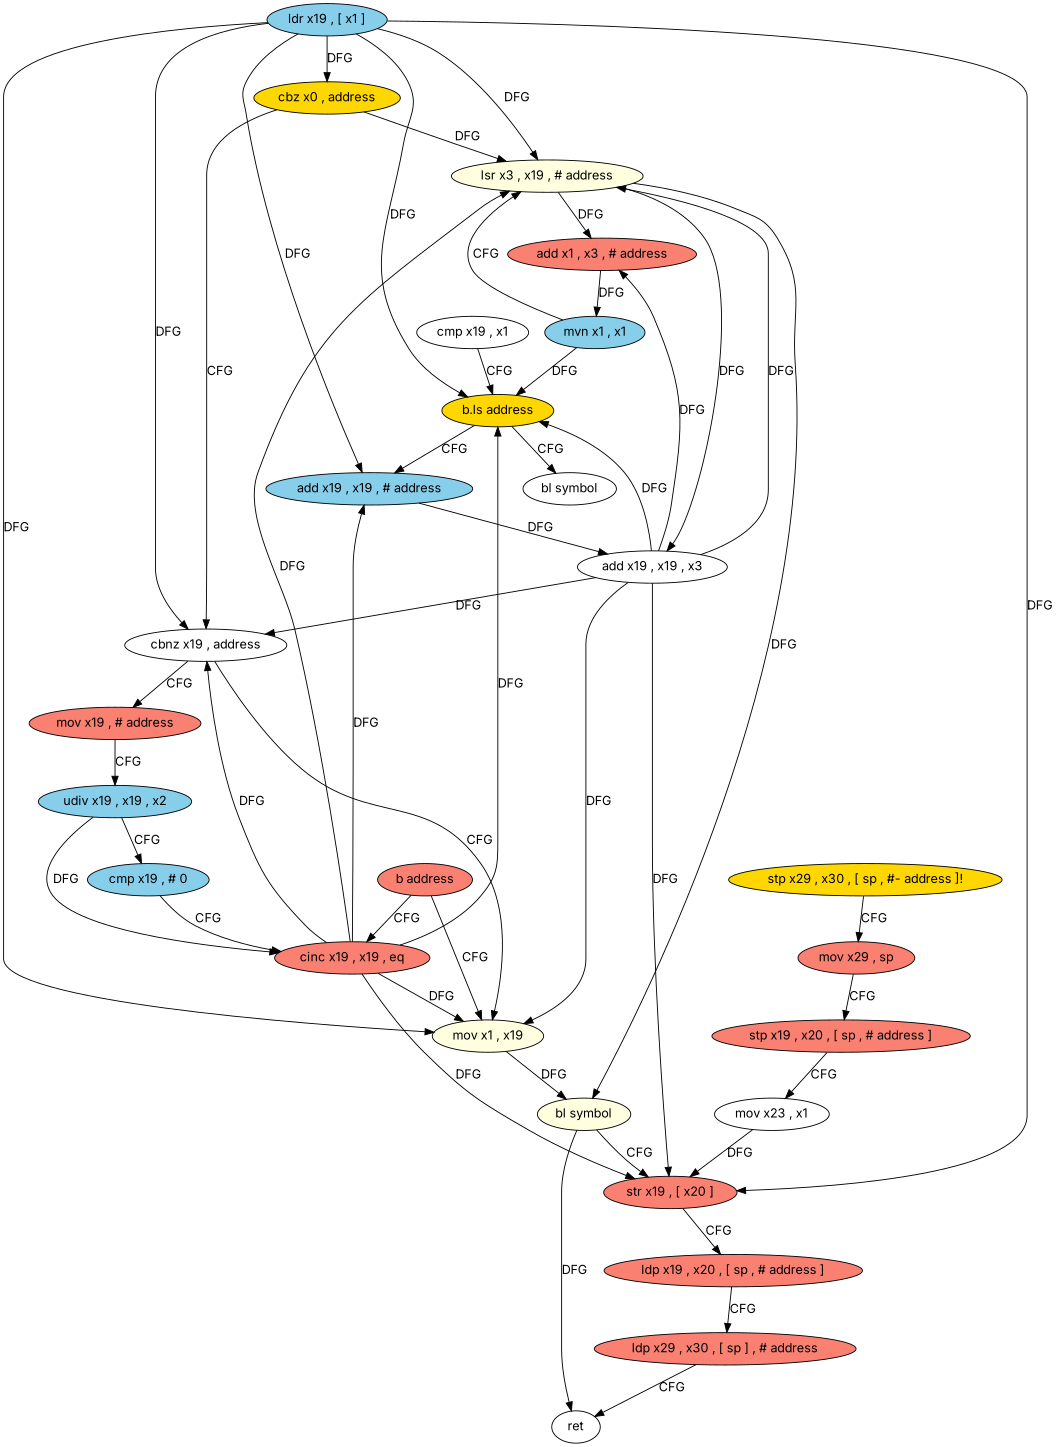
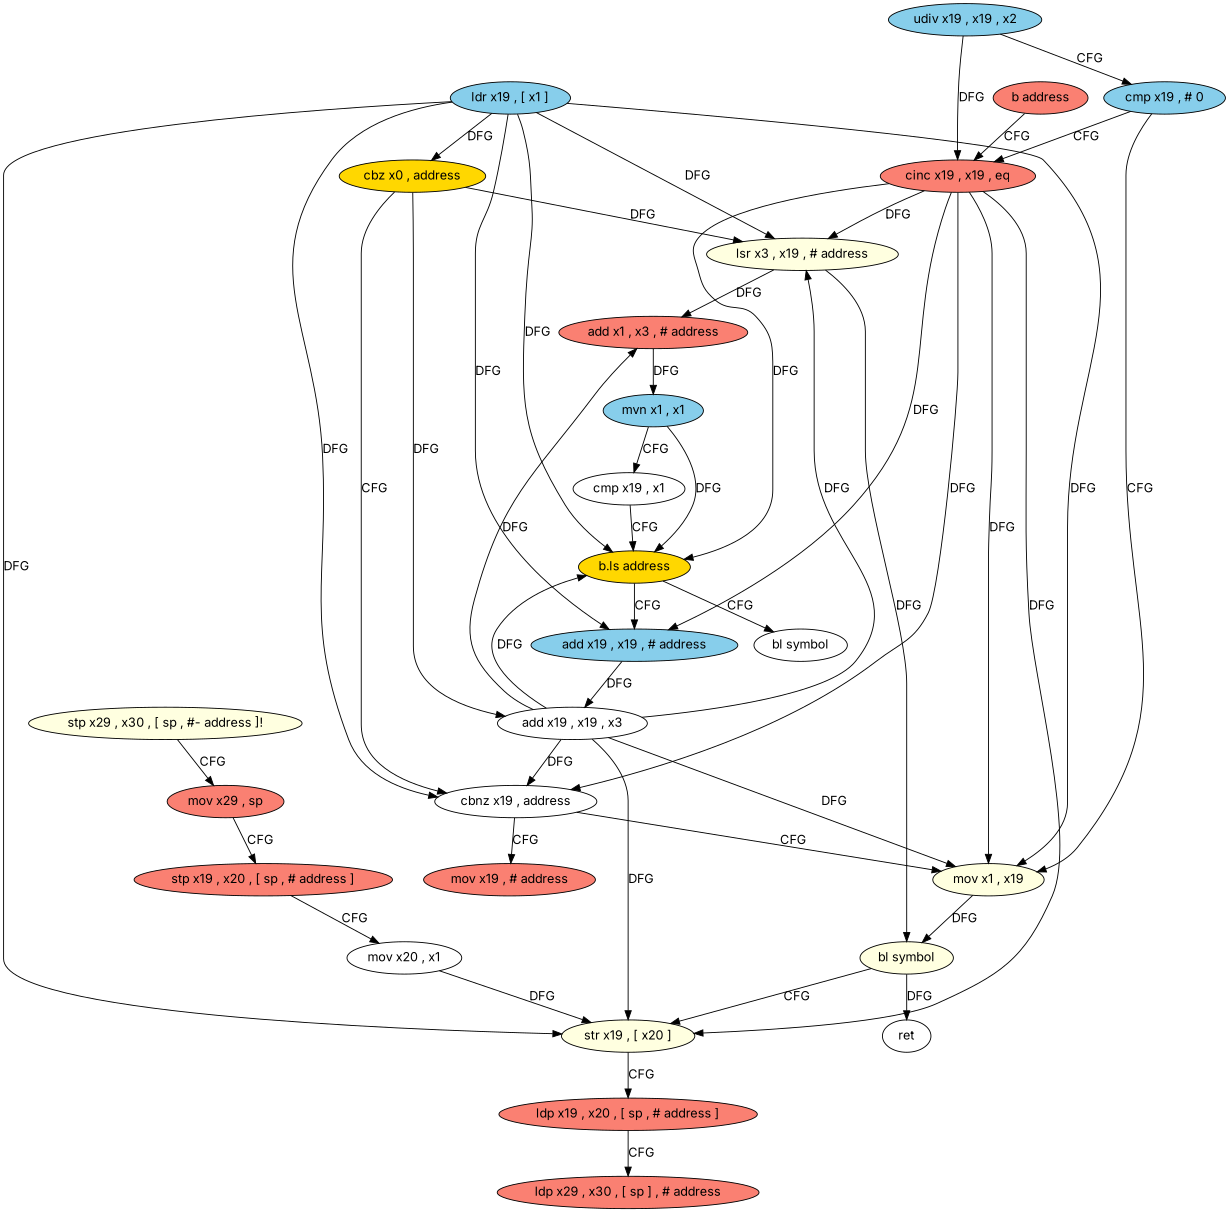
edge "mvn x1 , x1" -> "lsr x3 , x19 , # address": now "mvn x1 , x1" -> "cmp x19 , x1"
edge "lsr x3 , x19 , # address" -> "add x19 , x19 , x3": now "cbz x0 , address" -> "add x19 , x19 , x3"
edge "mov x19 , # address" -> "udiv x19 , x19 , x2": removed, label "CFG"
node "stp x29 , x30 , [ sp , #- address ]!": fillcolor gold -> lightyellow
edge "b address" -> "mov x1 , x19": now "cmp x19 , # 0" -> "mov x1 , x19"
node "mov x23 , x1": label "mov x23 , x1" -> "mov x20 , x1"
node "str x19 , [ x20 ]": fillcolor salmon -> lightyellow
edge "ldp x29 , x30 , [ sp ] , # address" -> "ret": removed, label "CFG"
